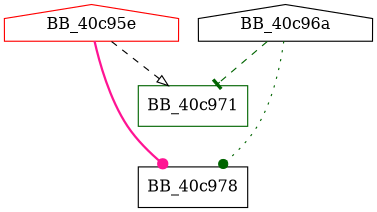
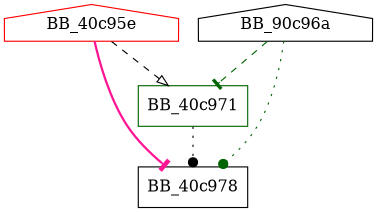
node "BB_40c96a": label "BB_40c96a" -> "BB_90c96a"
edge "BB_40c95e" -> "BB_40c978": arrowhead dot -> tee
edge "BB_40c971" -> "BB_40c978": added
